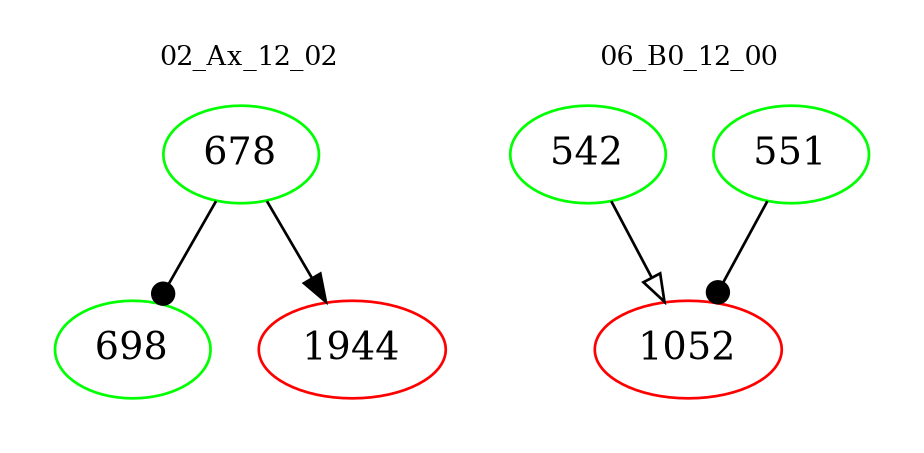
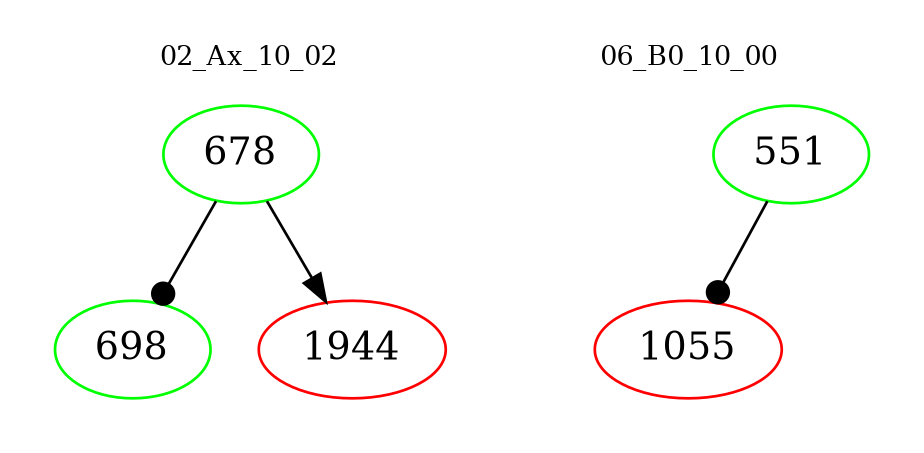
cluster "02_Ax_12_02": label "02_Ax_12_02" -> "02_Ax_10_02"
cluster "06_B0_12_00": label "06_B0_12_00" -> "06_B0_10_00"
node "542": removed
node "1052": label "1052" -> "1055"
